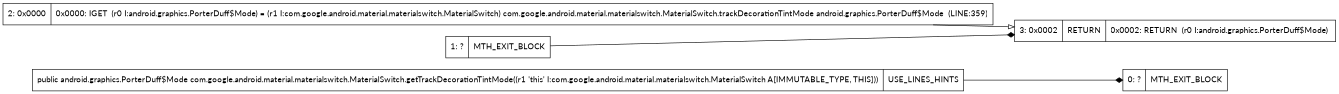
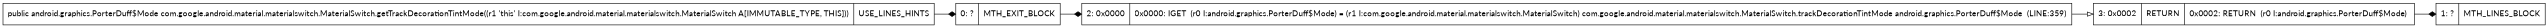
edge "0: ?" -> "2: 0x0000": added
edge "1: ?" -> "3: 0x0002": reversed
node "1: ?": text "MTH_EXIT_BLOCK" -> "MTH_LINES_BLOCK"
